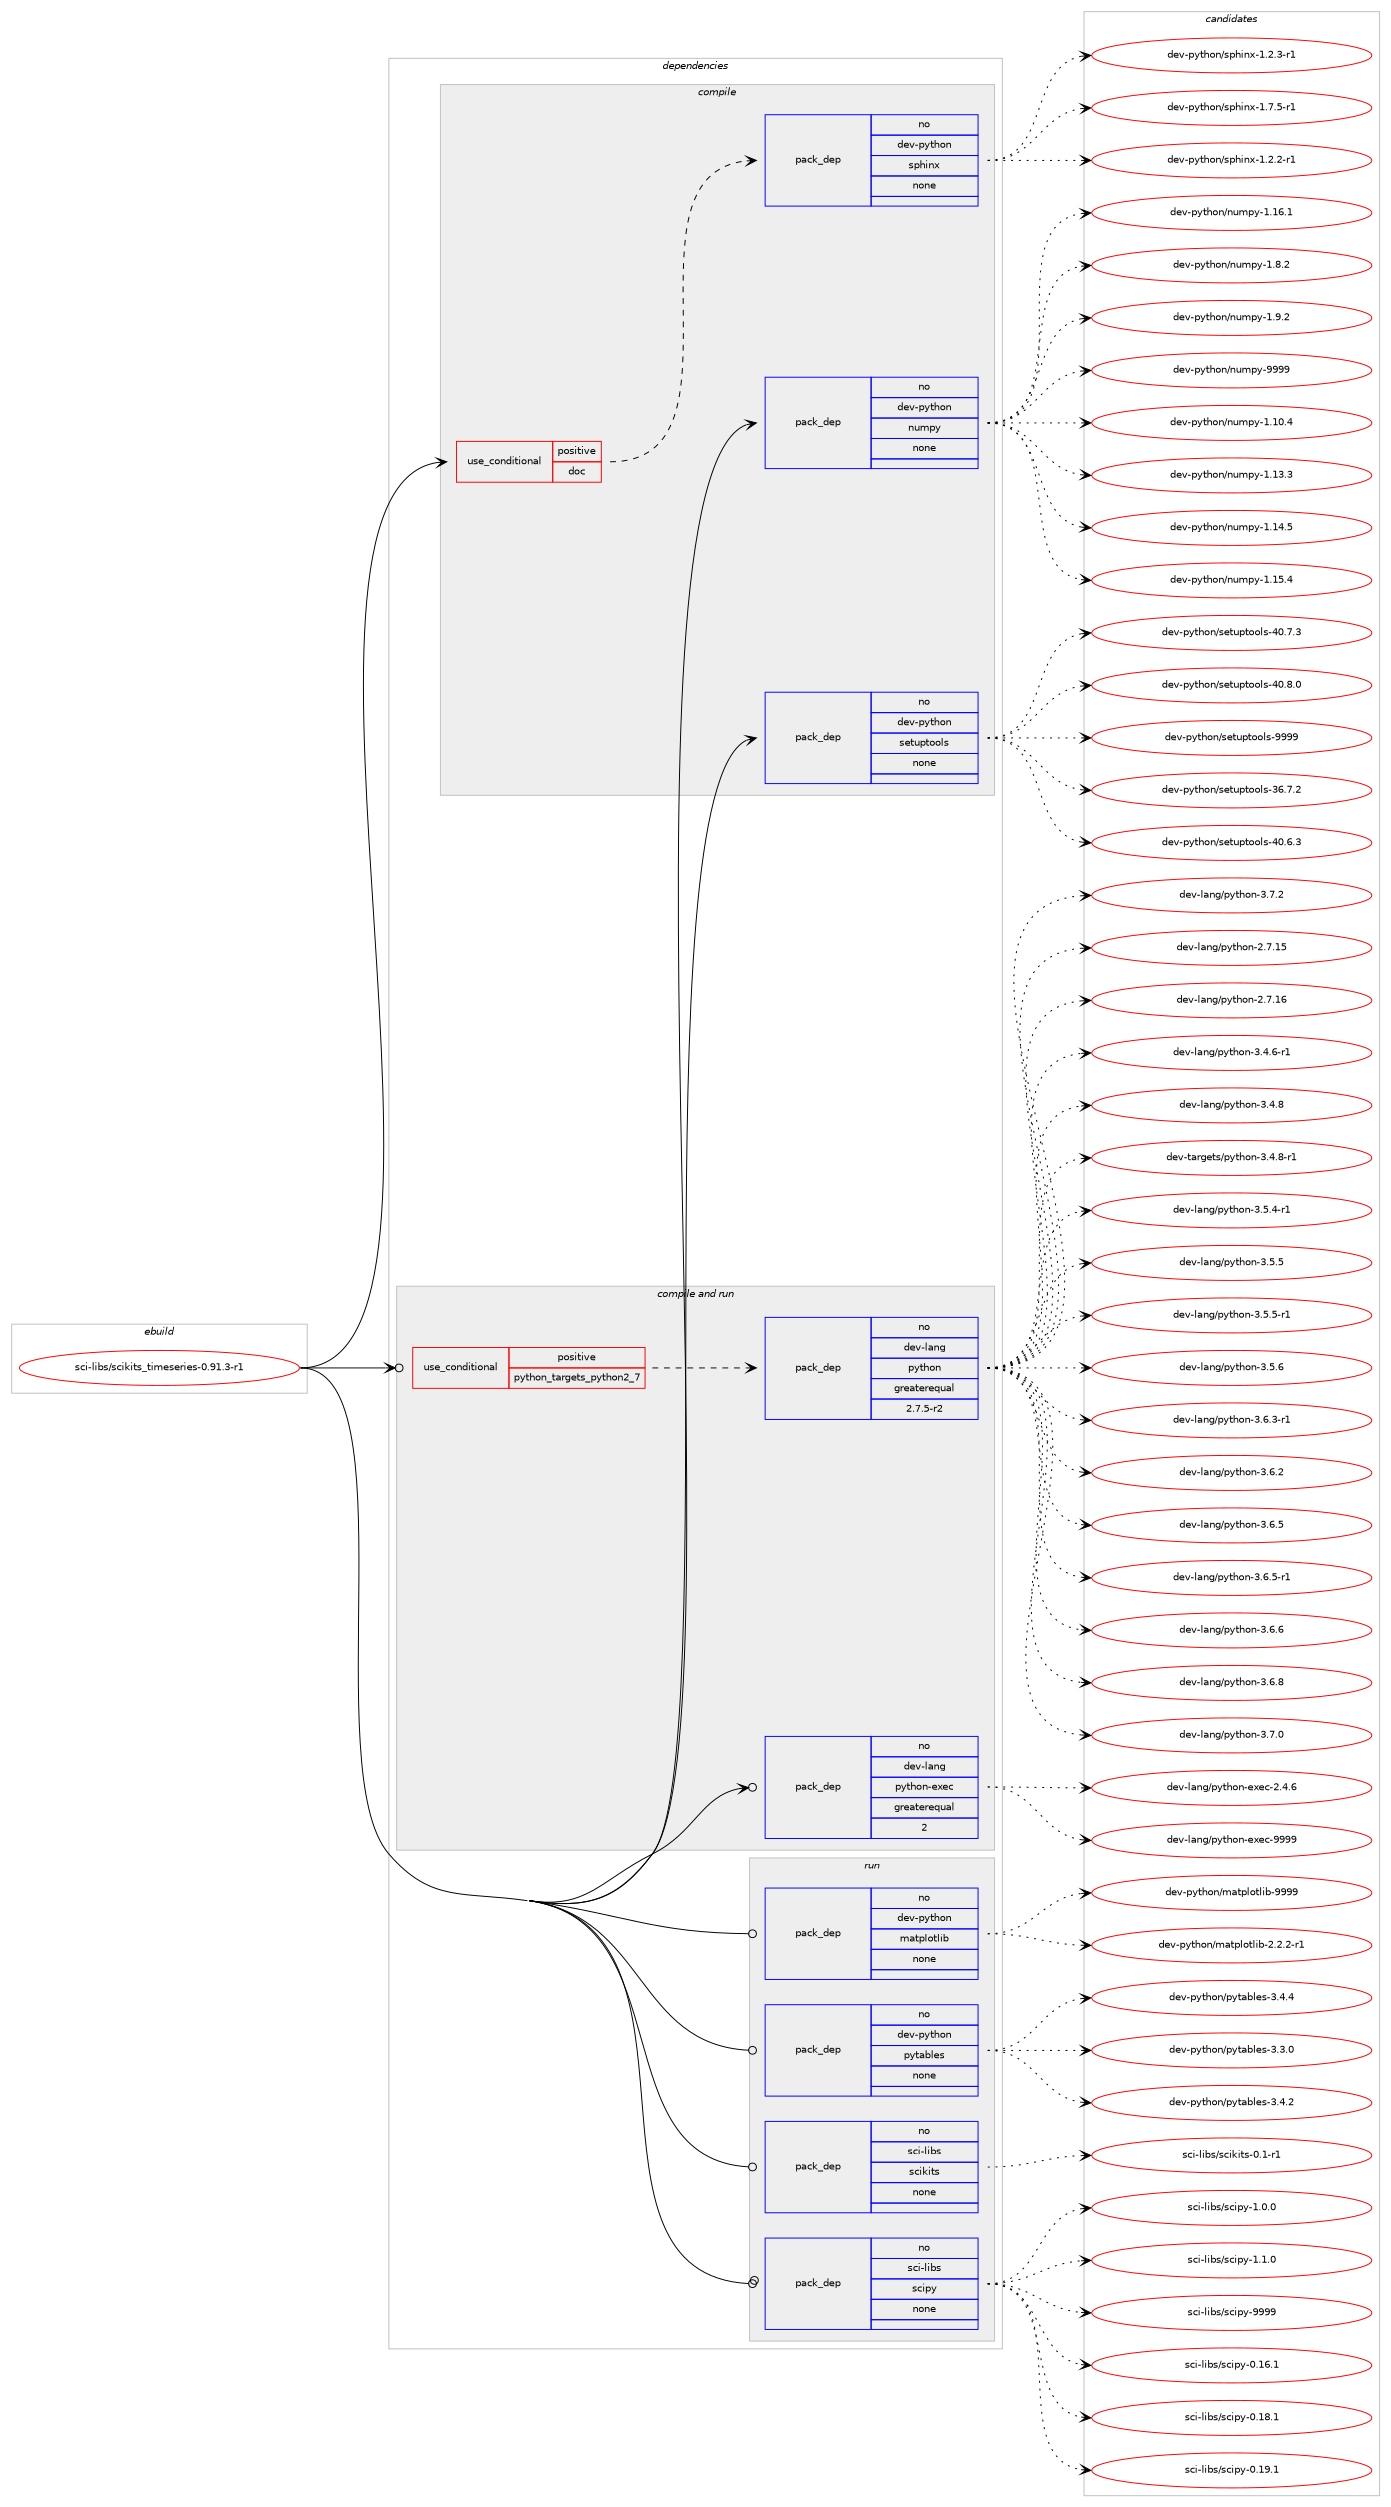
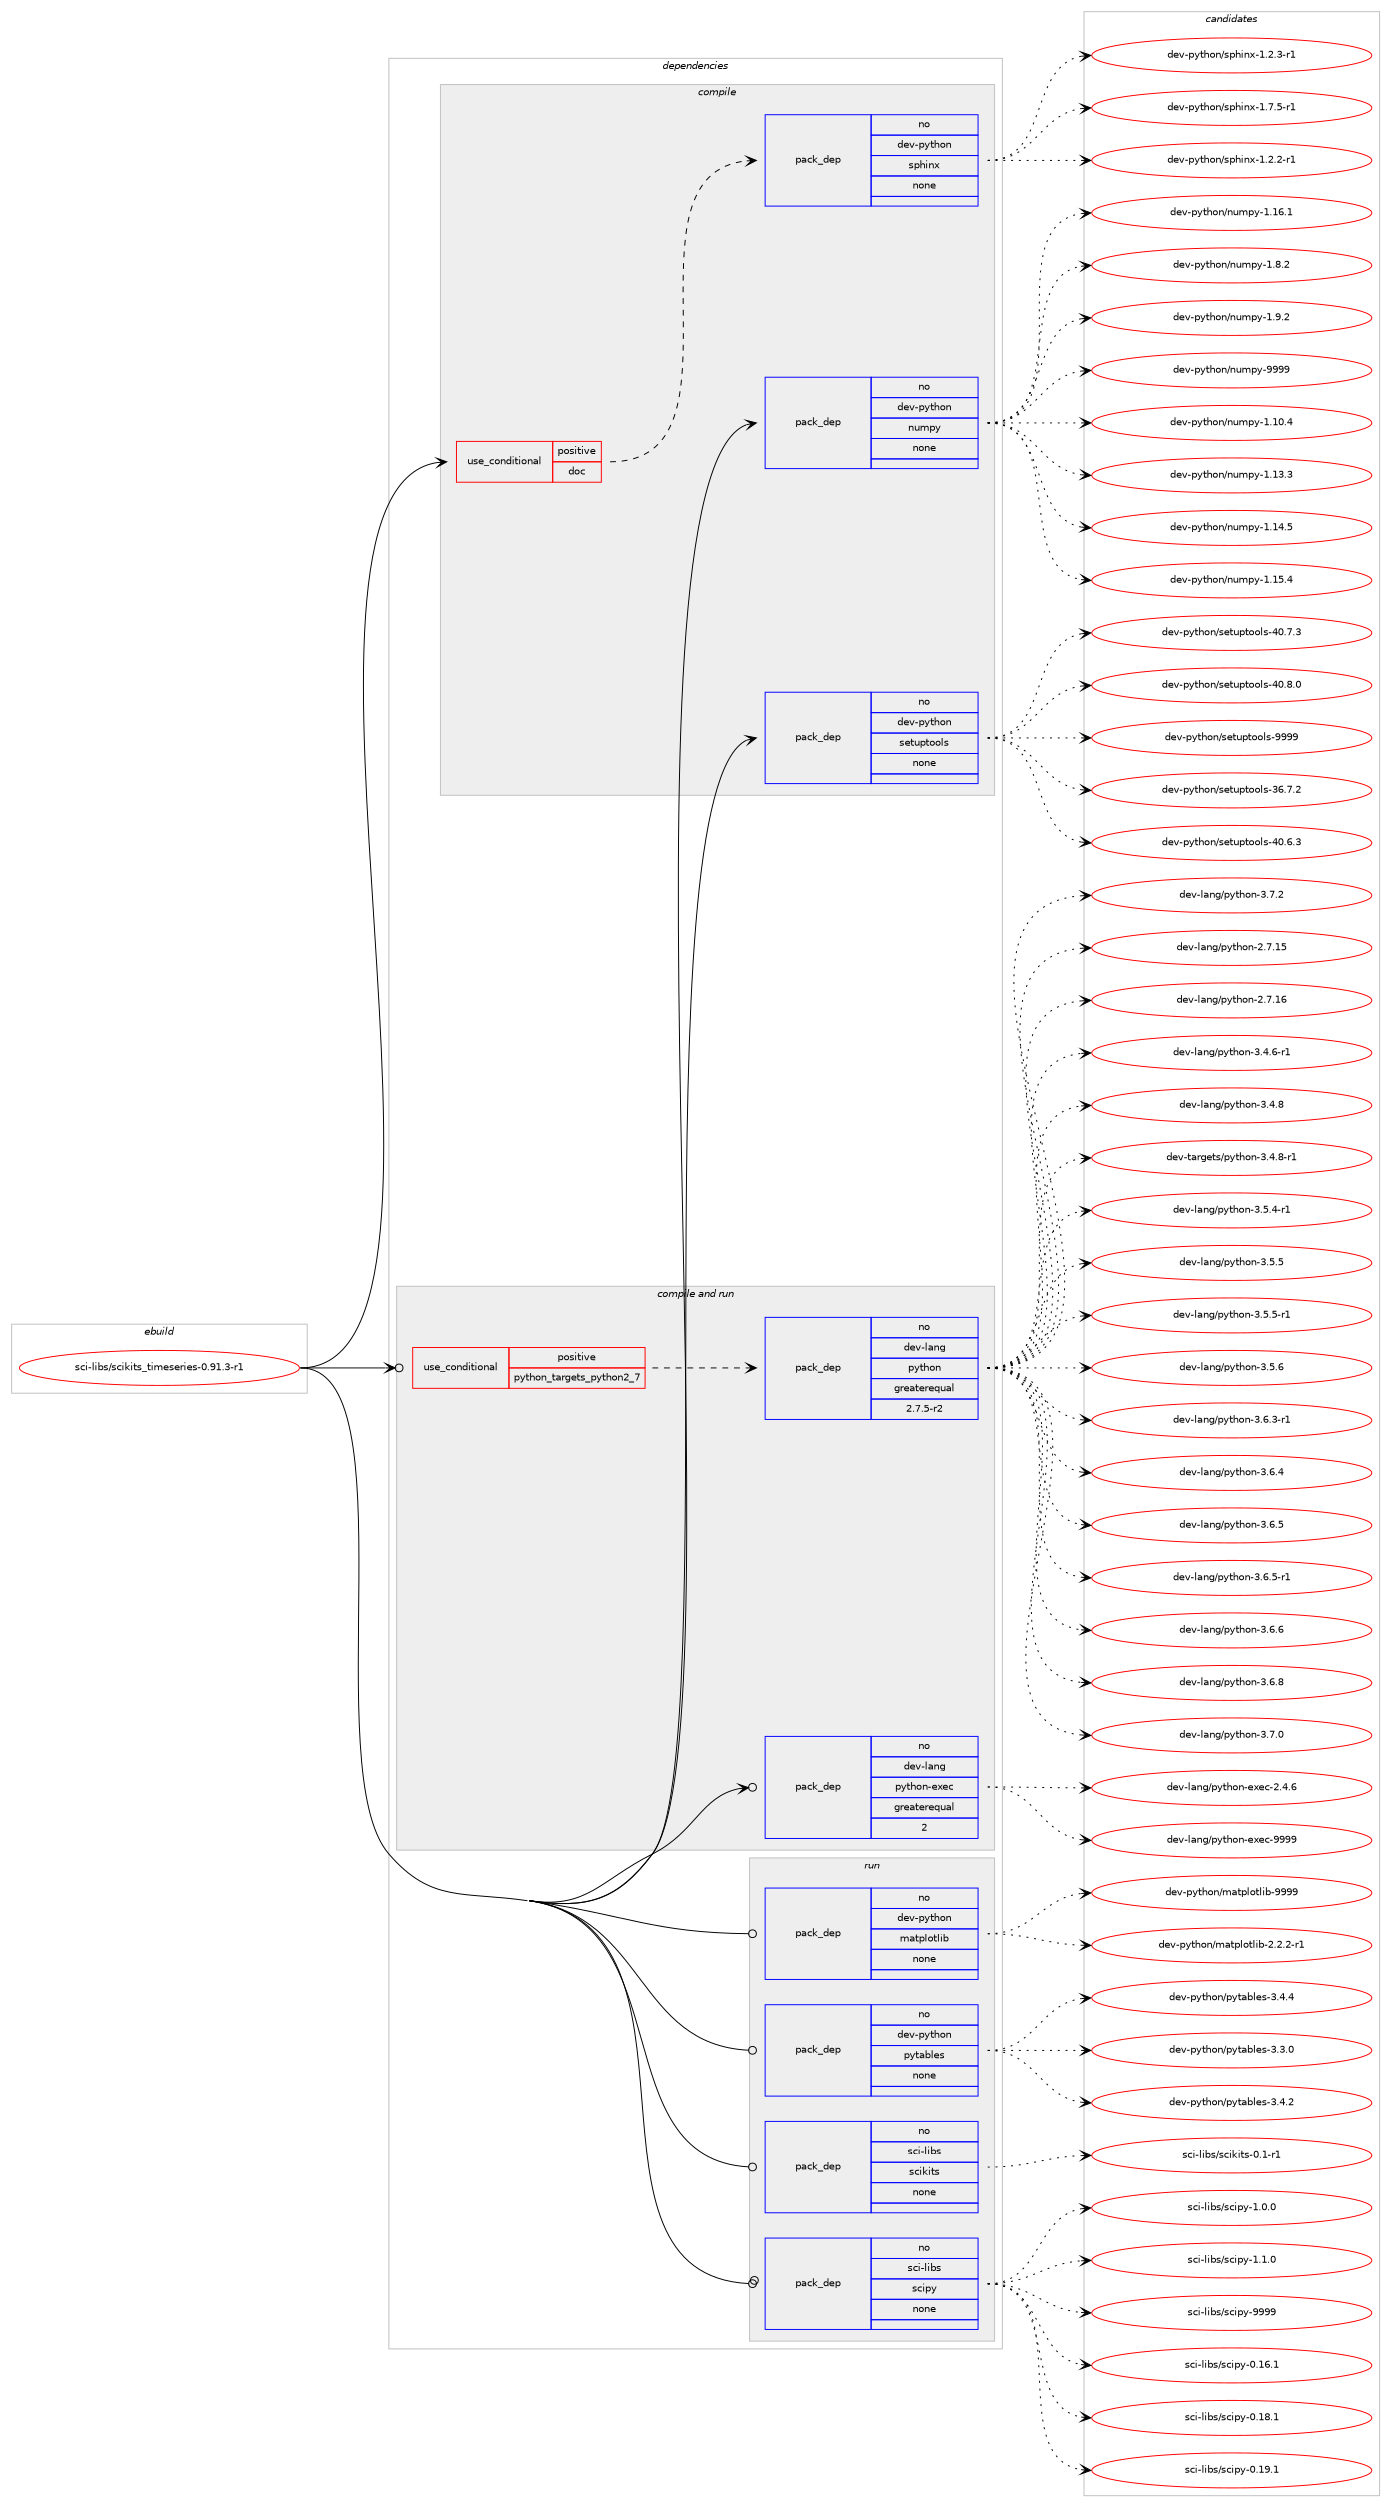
node "dev-lang/python-3.6.2": label "dev-lang/python-3.6.2" -> "dev-lang/python-3.6.4"
